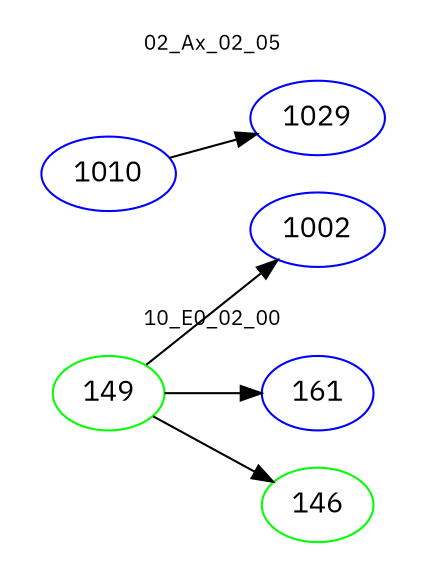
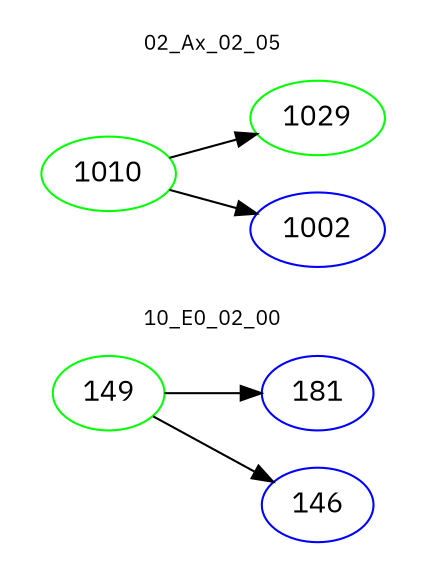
node "1029": color blue -> green
node "1010": color blue -> green
edge "149" -> "1002": now "1010" -> "1002"
node "161": label "161" -> "181"
node "146": color green -> blue
